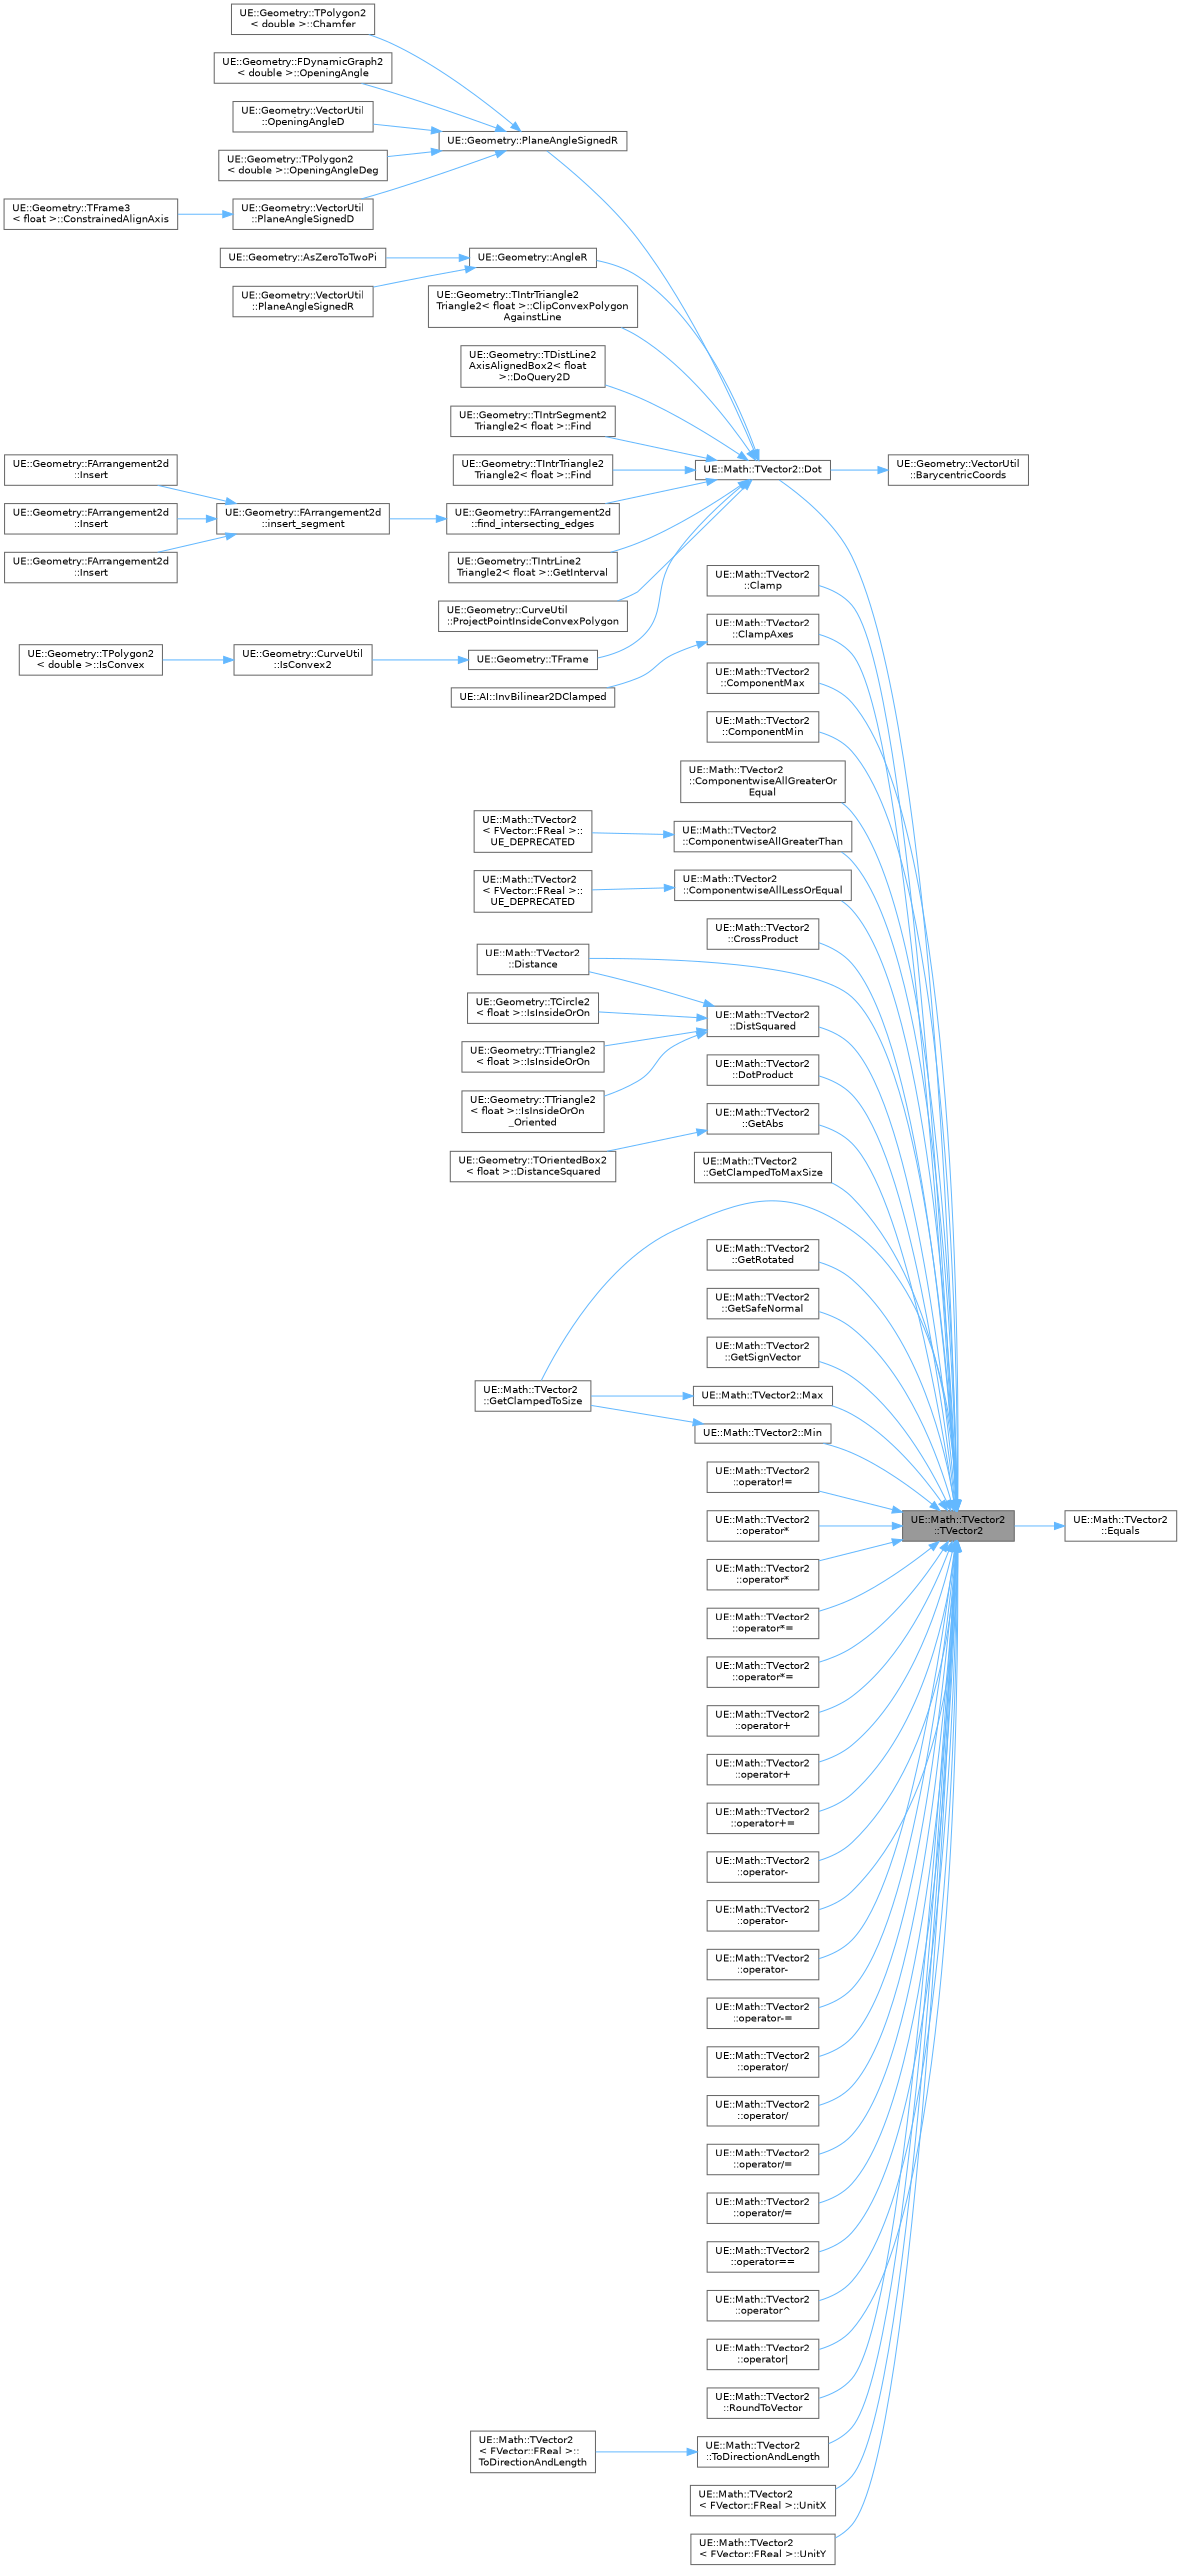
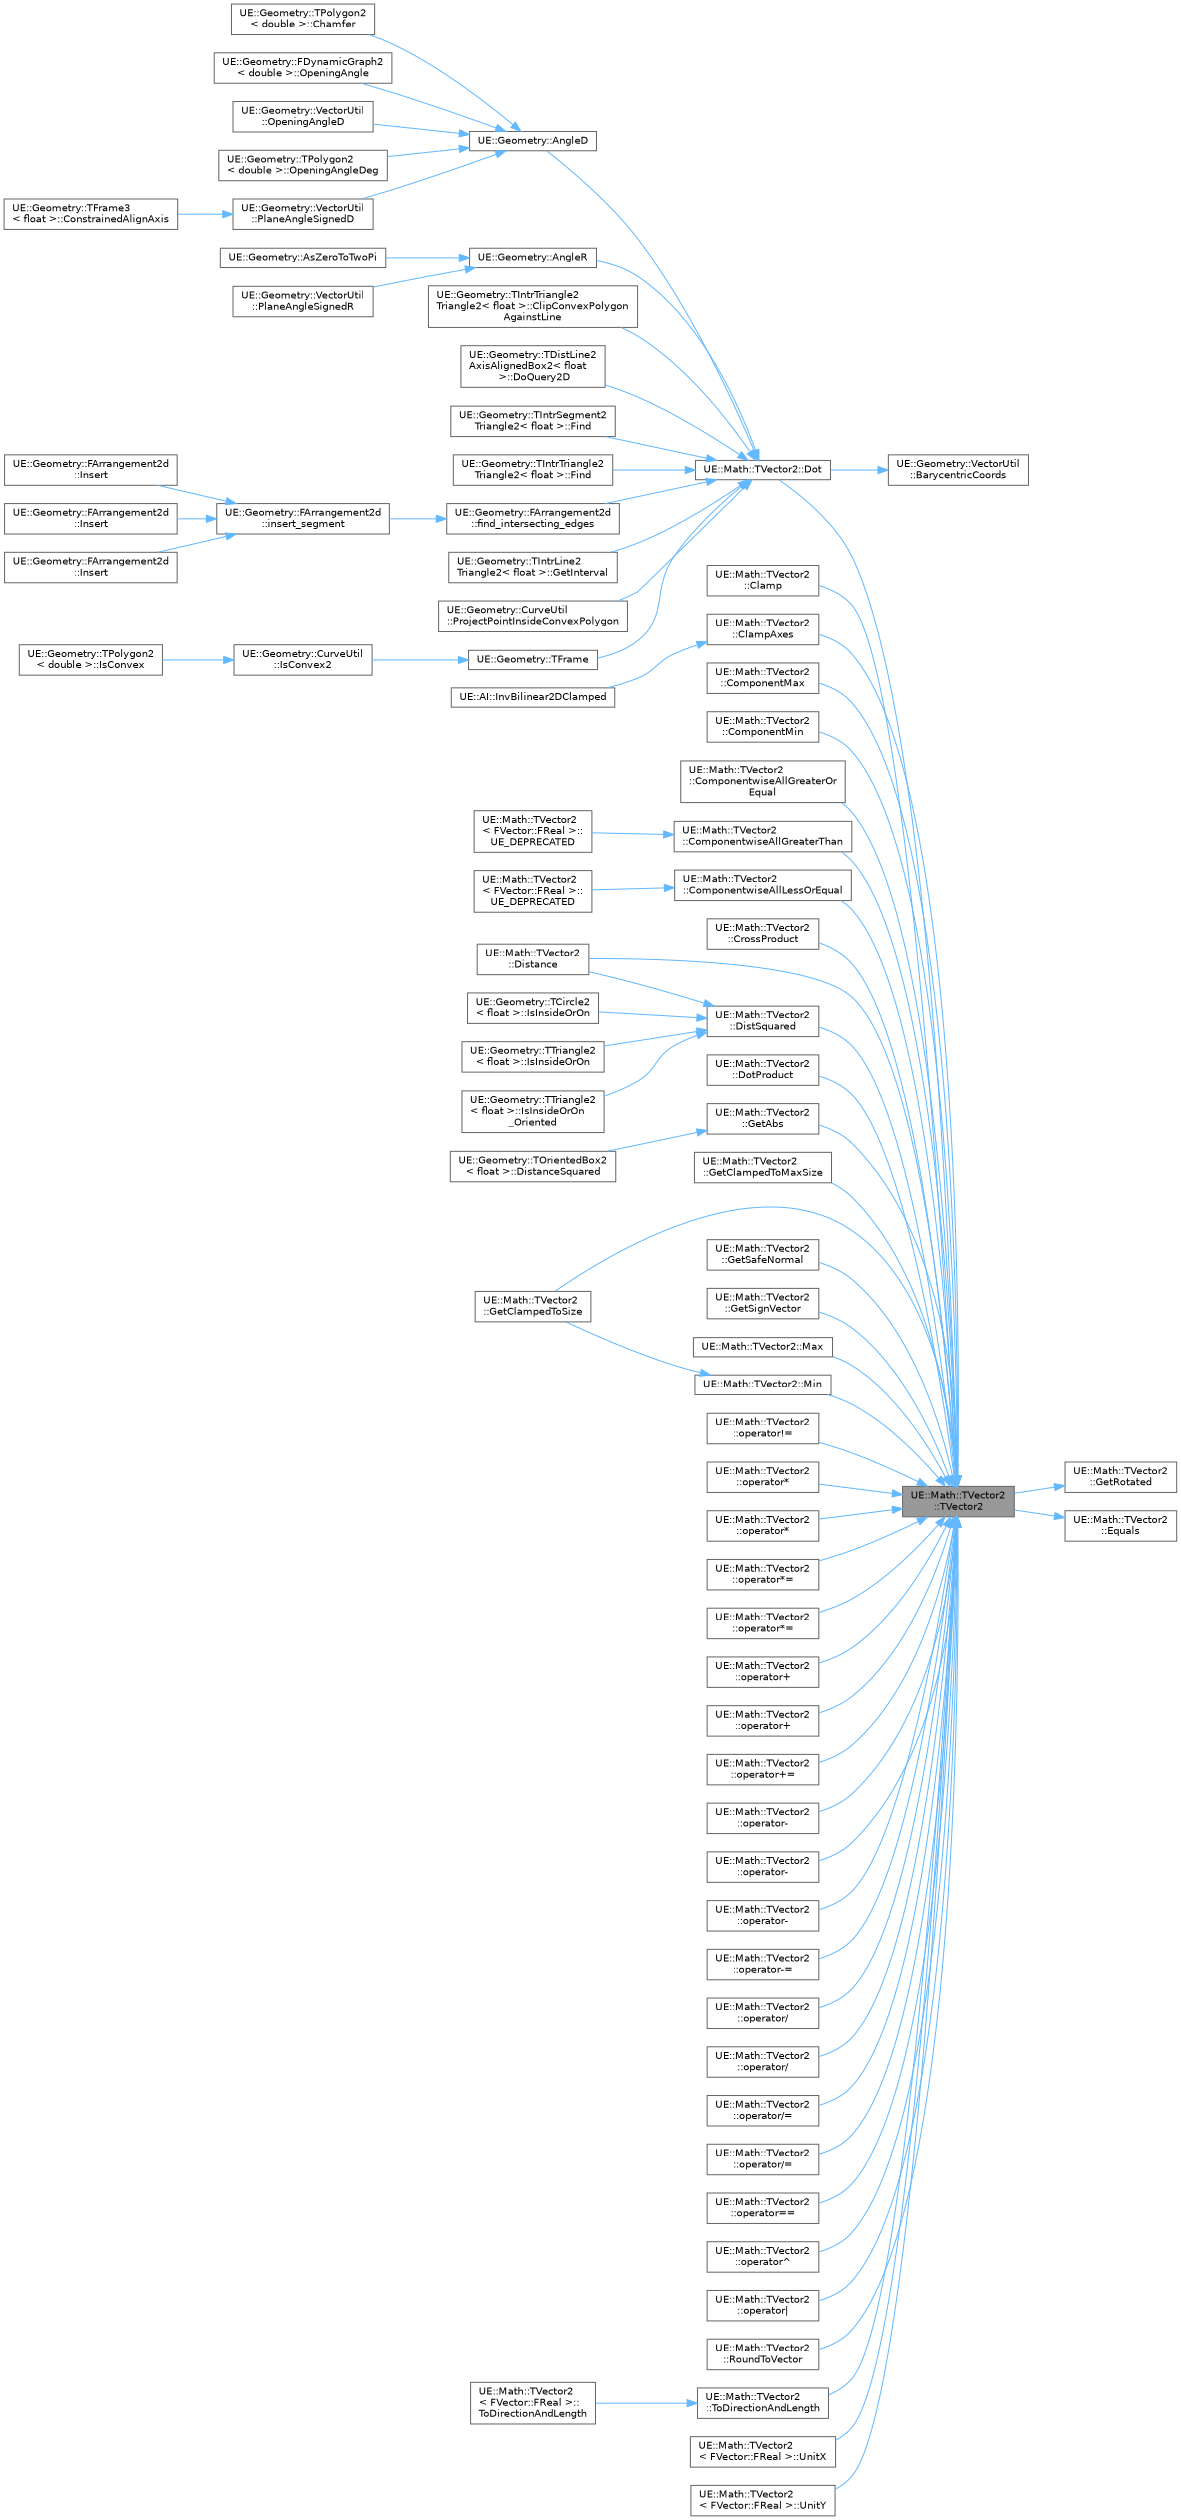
node "UE::Geometry::PlaneAngleSignedR": label "UE::Geometry::PlaneAngleSignedR" -> "UE::Geometry::AngleD"
edge "UE::Math::TVector2 ::GetRotated" -> "UE::Math::TVector2 ::TVector2": reversed
edge "UE::Math::TVector2 ::GetClampedToSize" -> "UE::Math::TVector2::Max": removed
